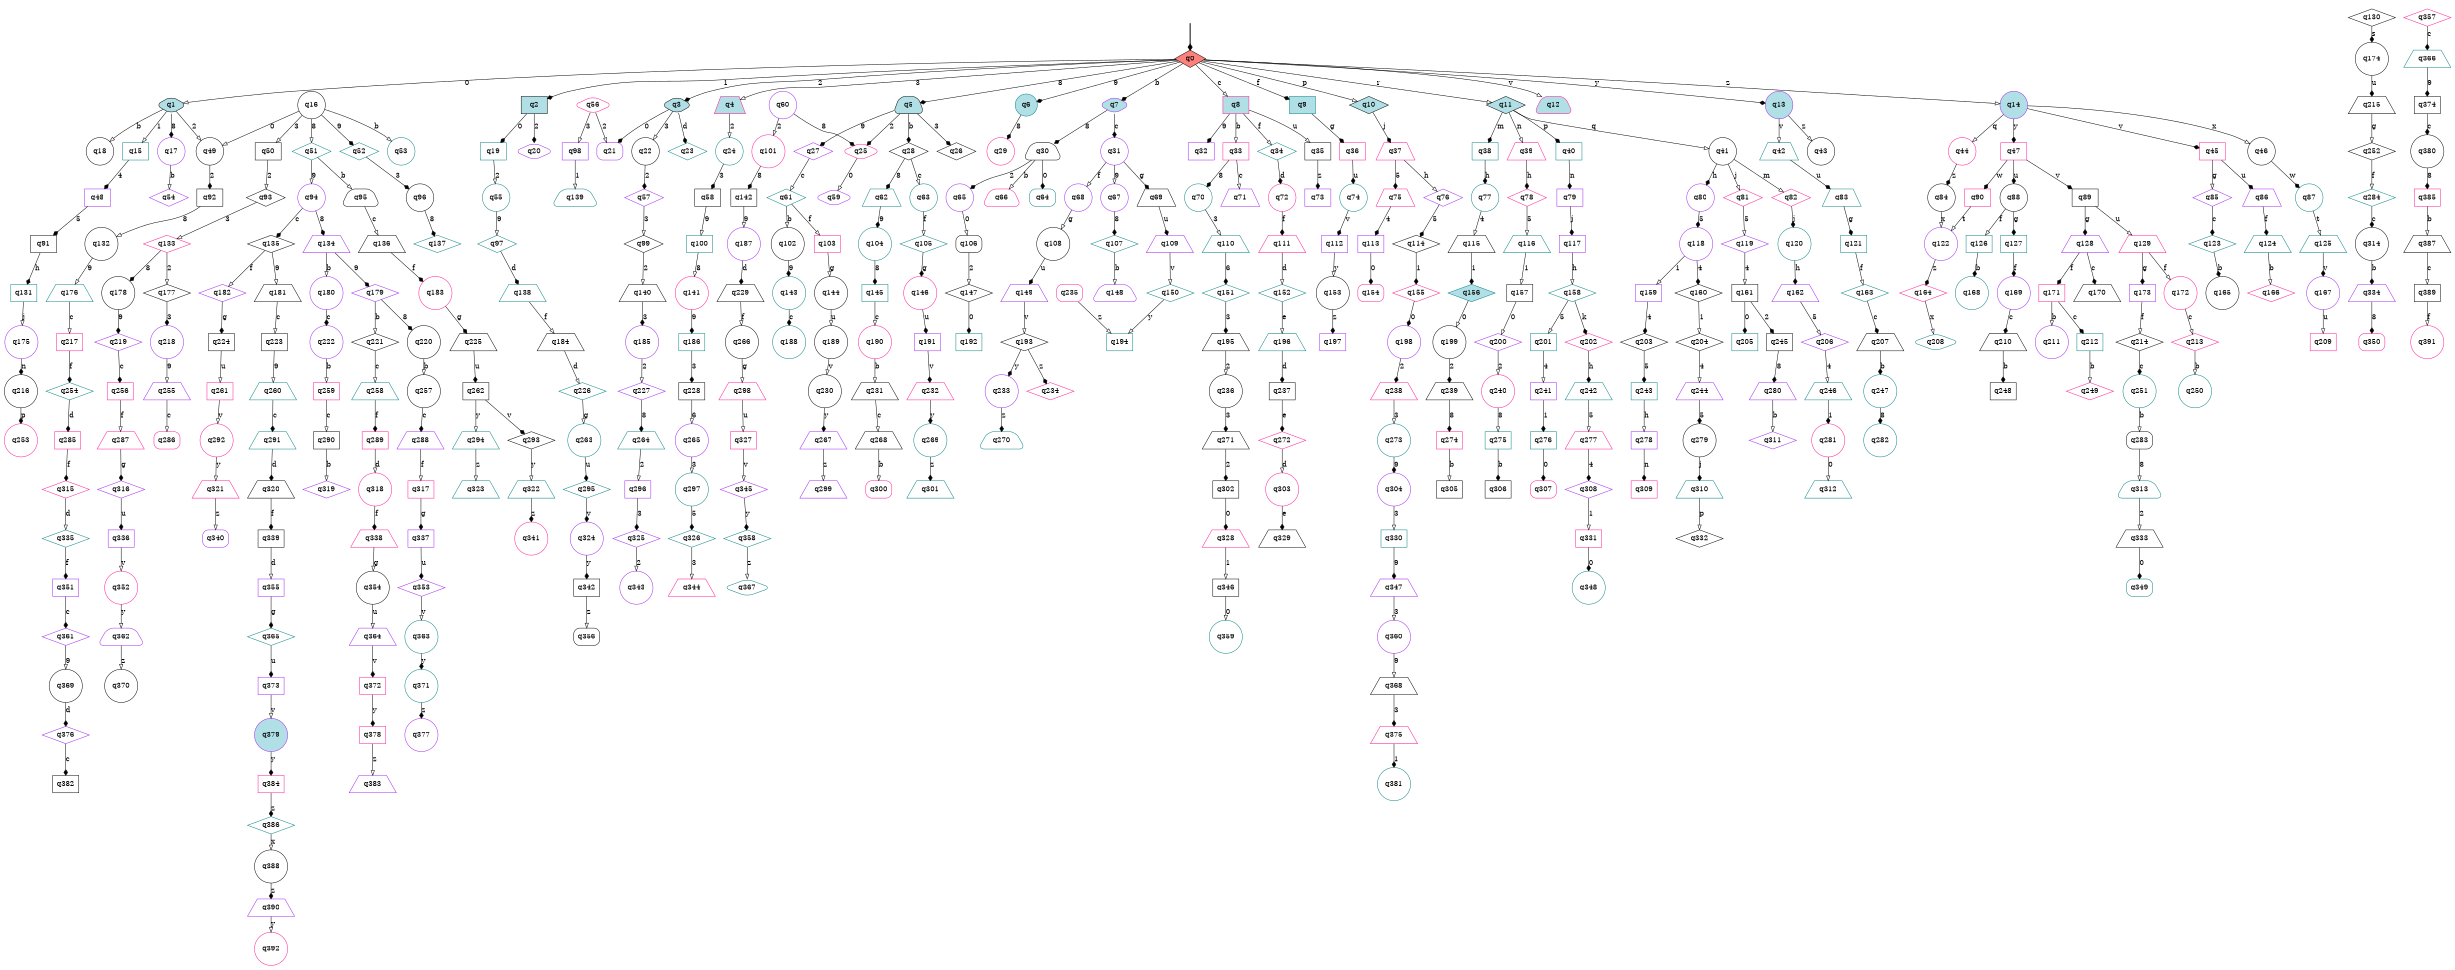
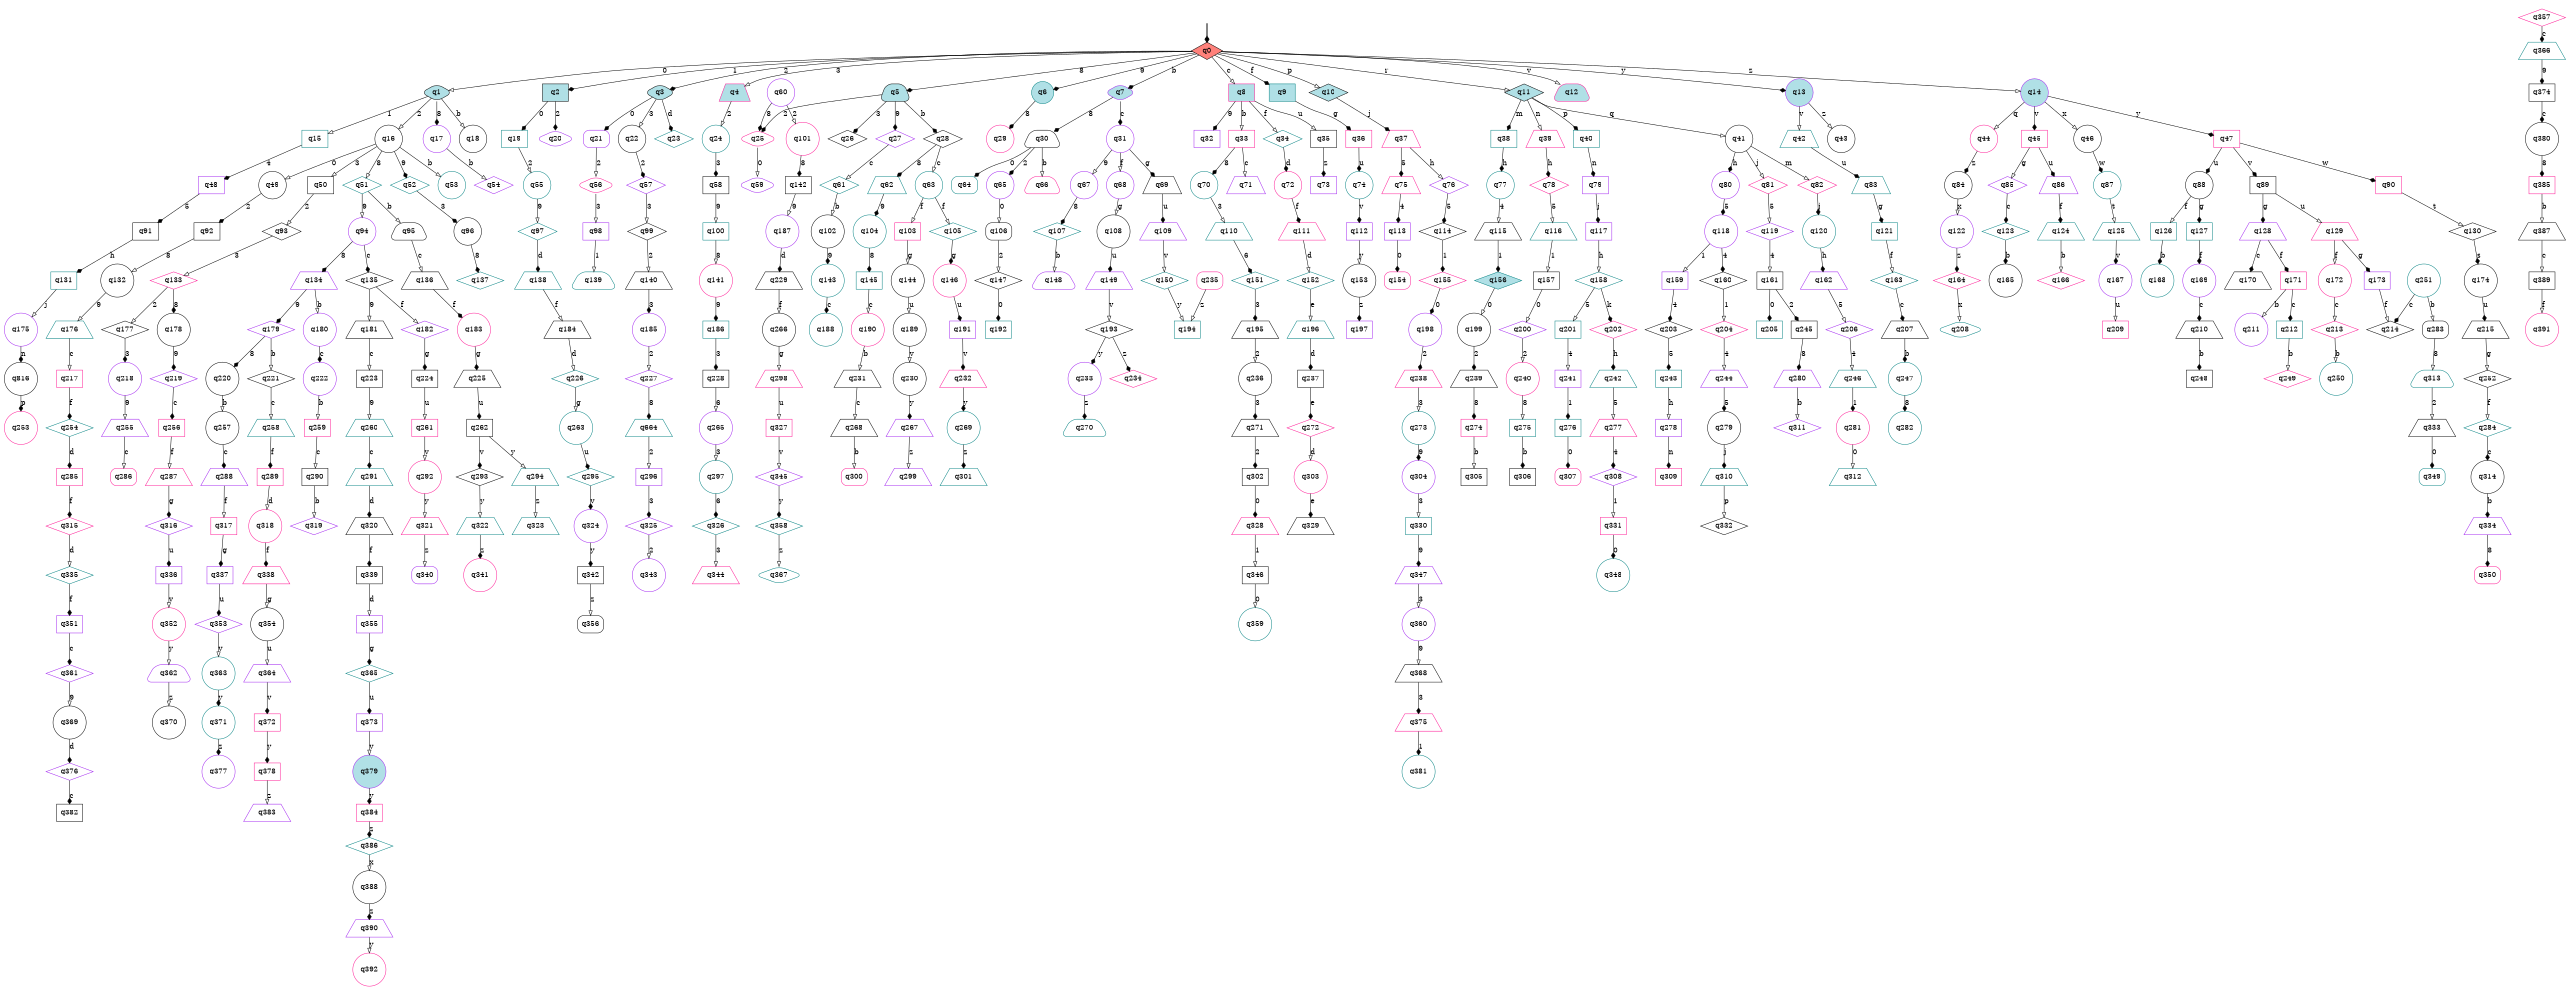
edge "q1" -> "q49": now "q1" -> "q16"
edge "q56" -> "q21": reversed
edge "q90" -> "q122": now "q90" -> "q130"
edge "q61" -> "q103": now "q63" -> "q103"
node "q204": color black -> deeppink
edge "q214" -> "q251": reversed
node "q216": label "q216" -> "q816"
node "q264": label "q264" -> "q664"
edge "q297" -> "q326": label "5" -> "6"
